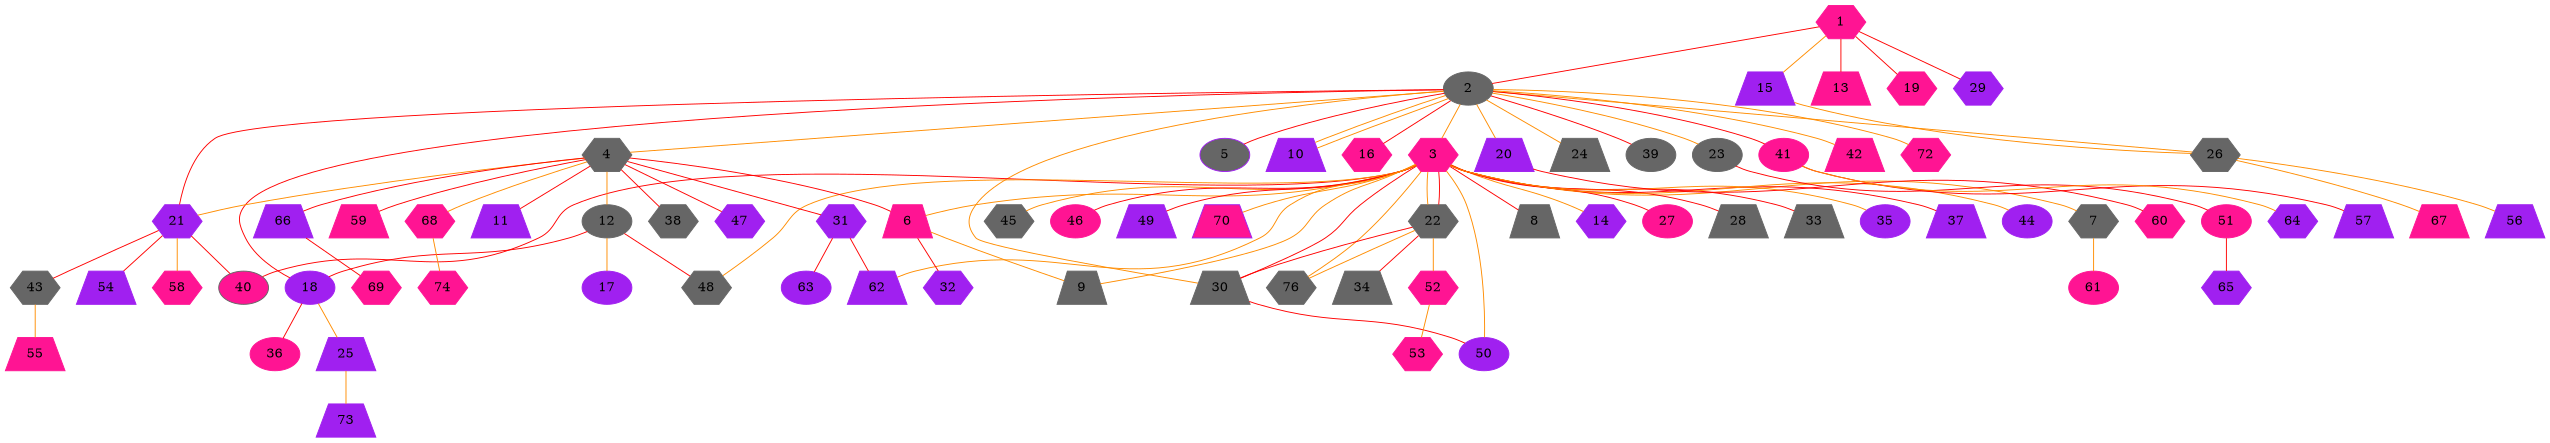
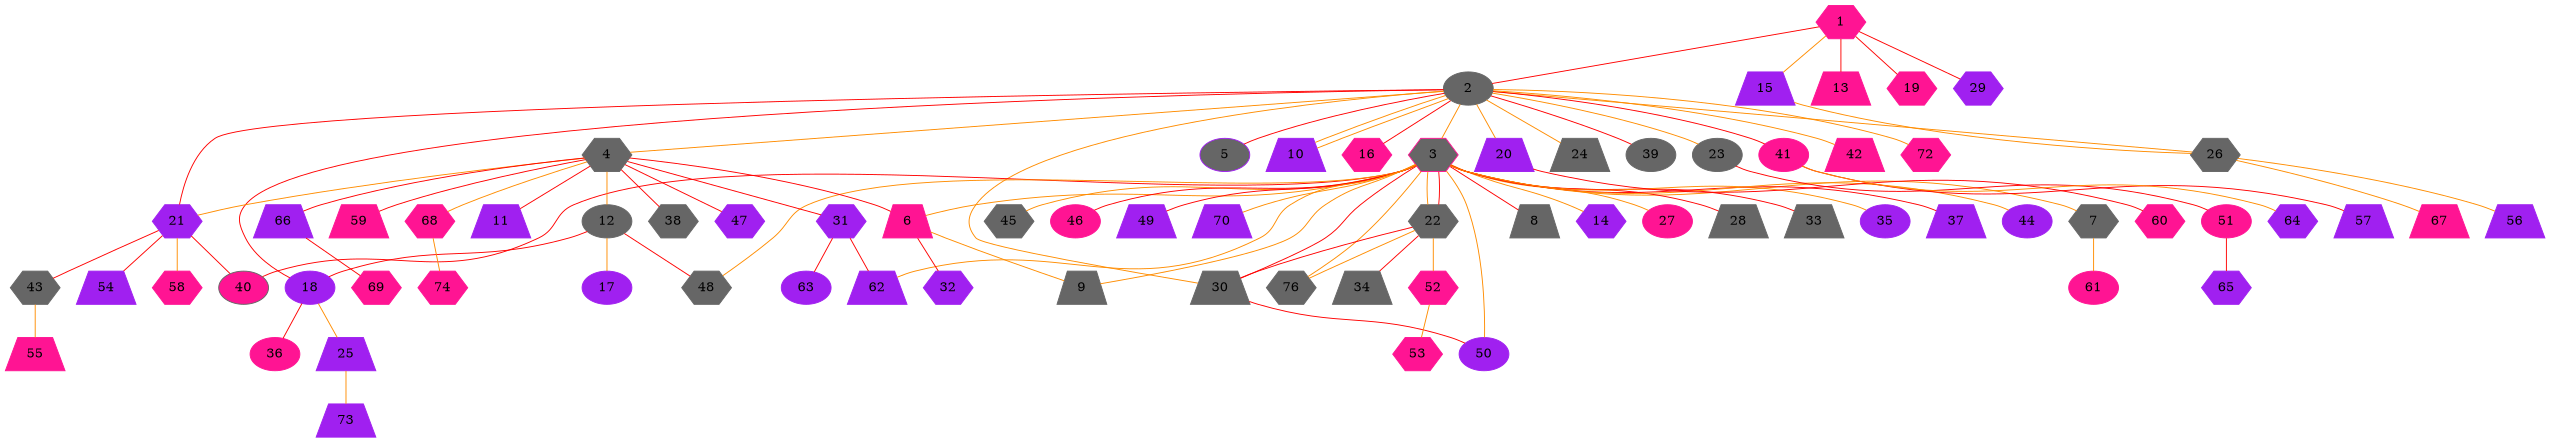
node "3": fillcolor deeppink -> gray40
edge "3" -- "27": color red -> darkorange
node "70": fillcolor deeppink -> purple
